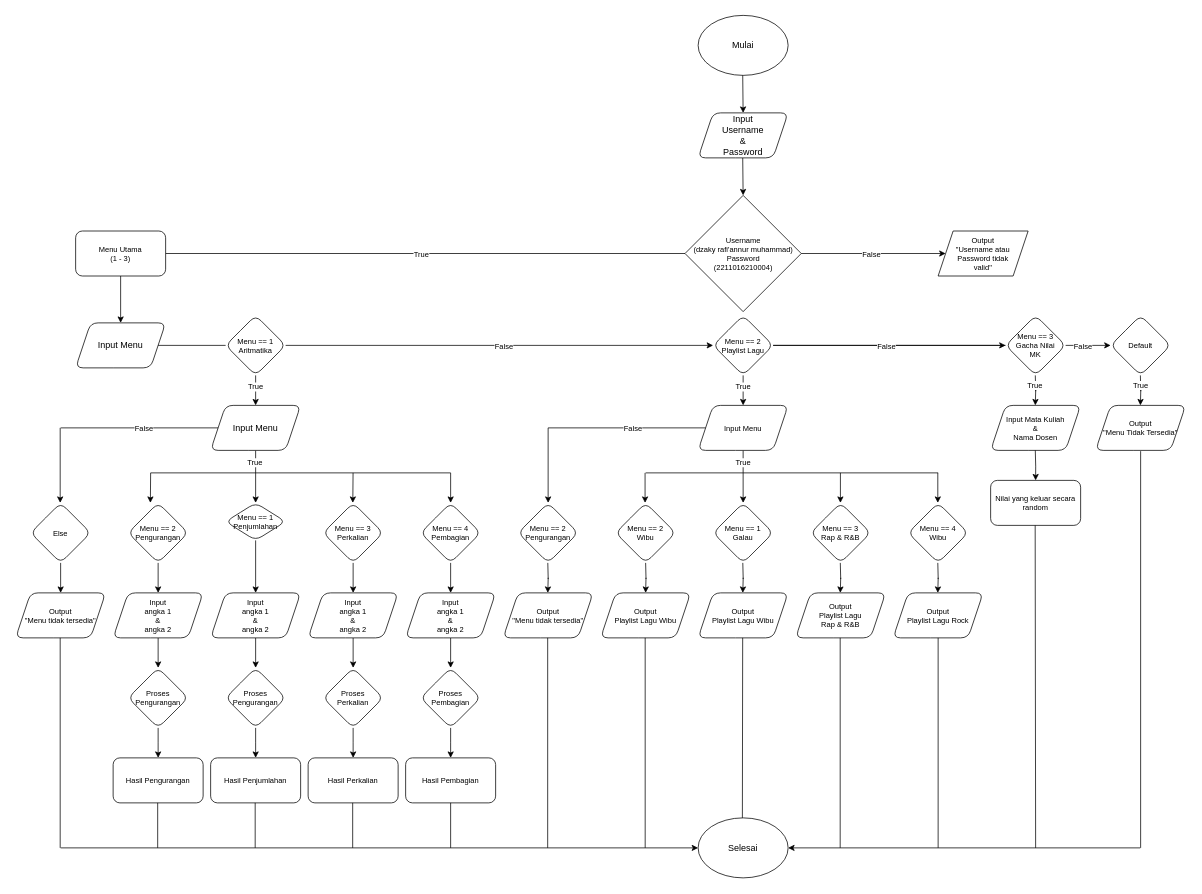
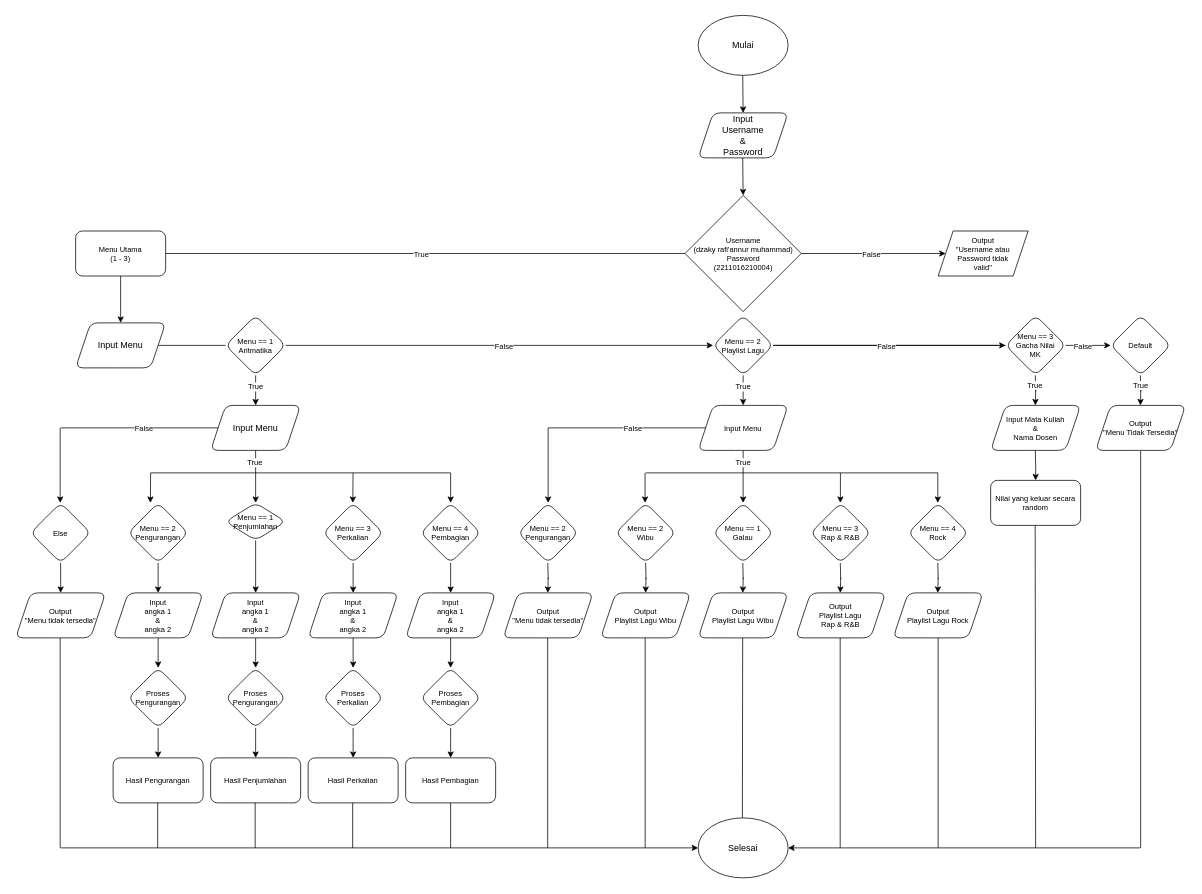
node "Menu == 4 Wibu": label "Menu == 4 Wibu" -> "Menu == 4 Rock"
